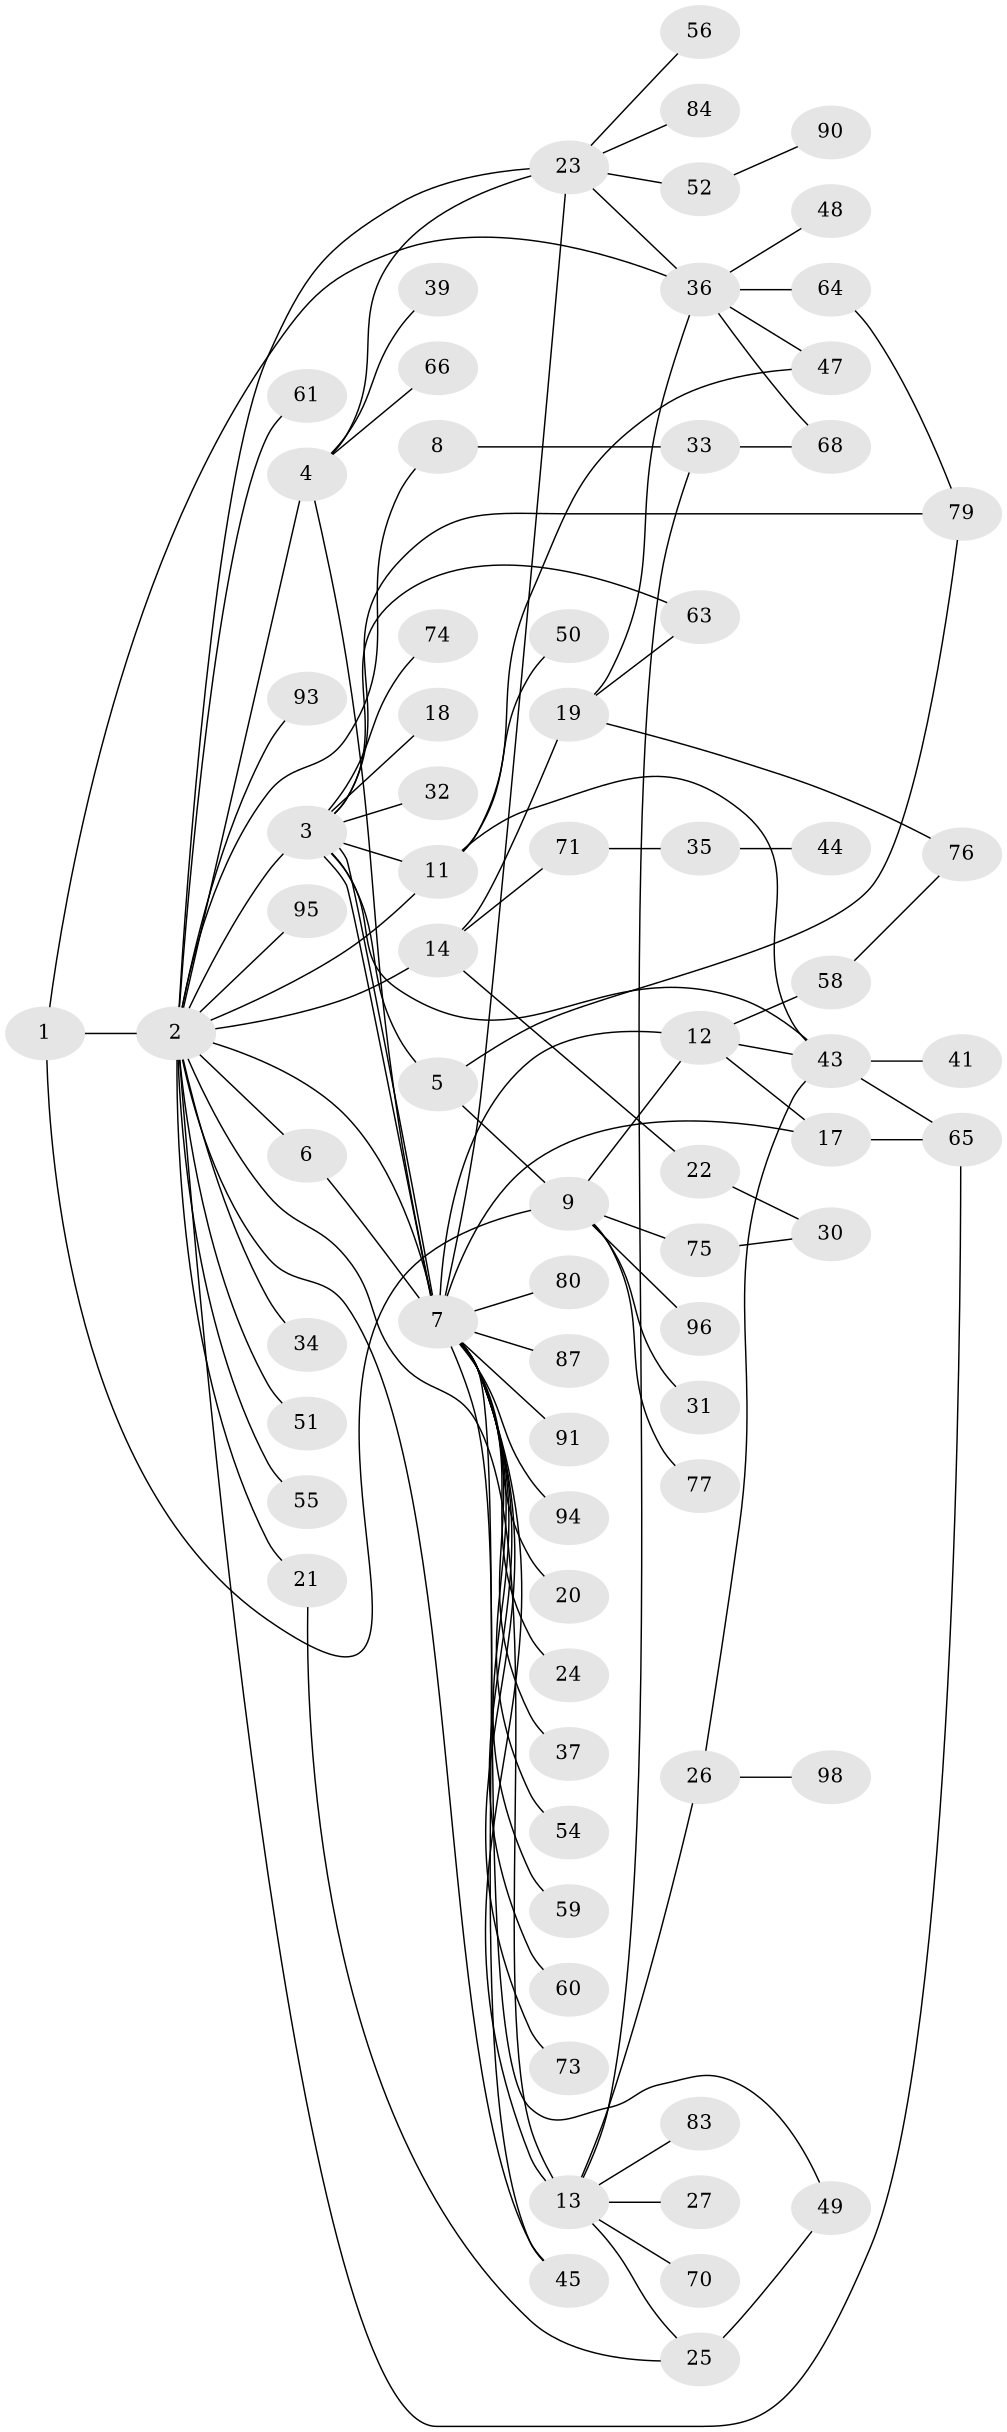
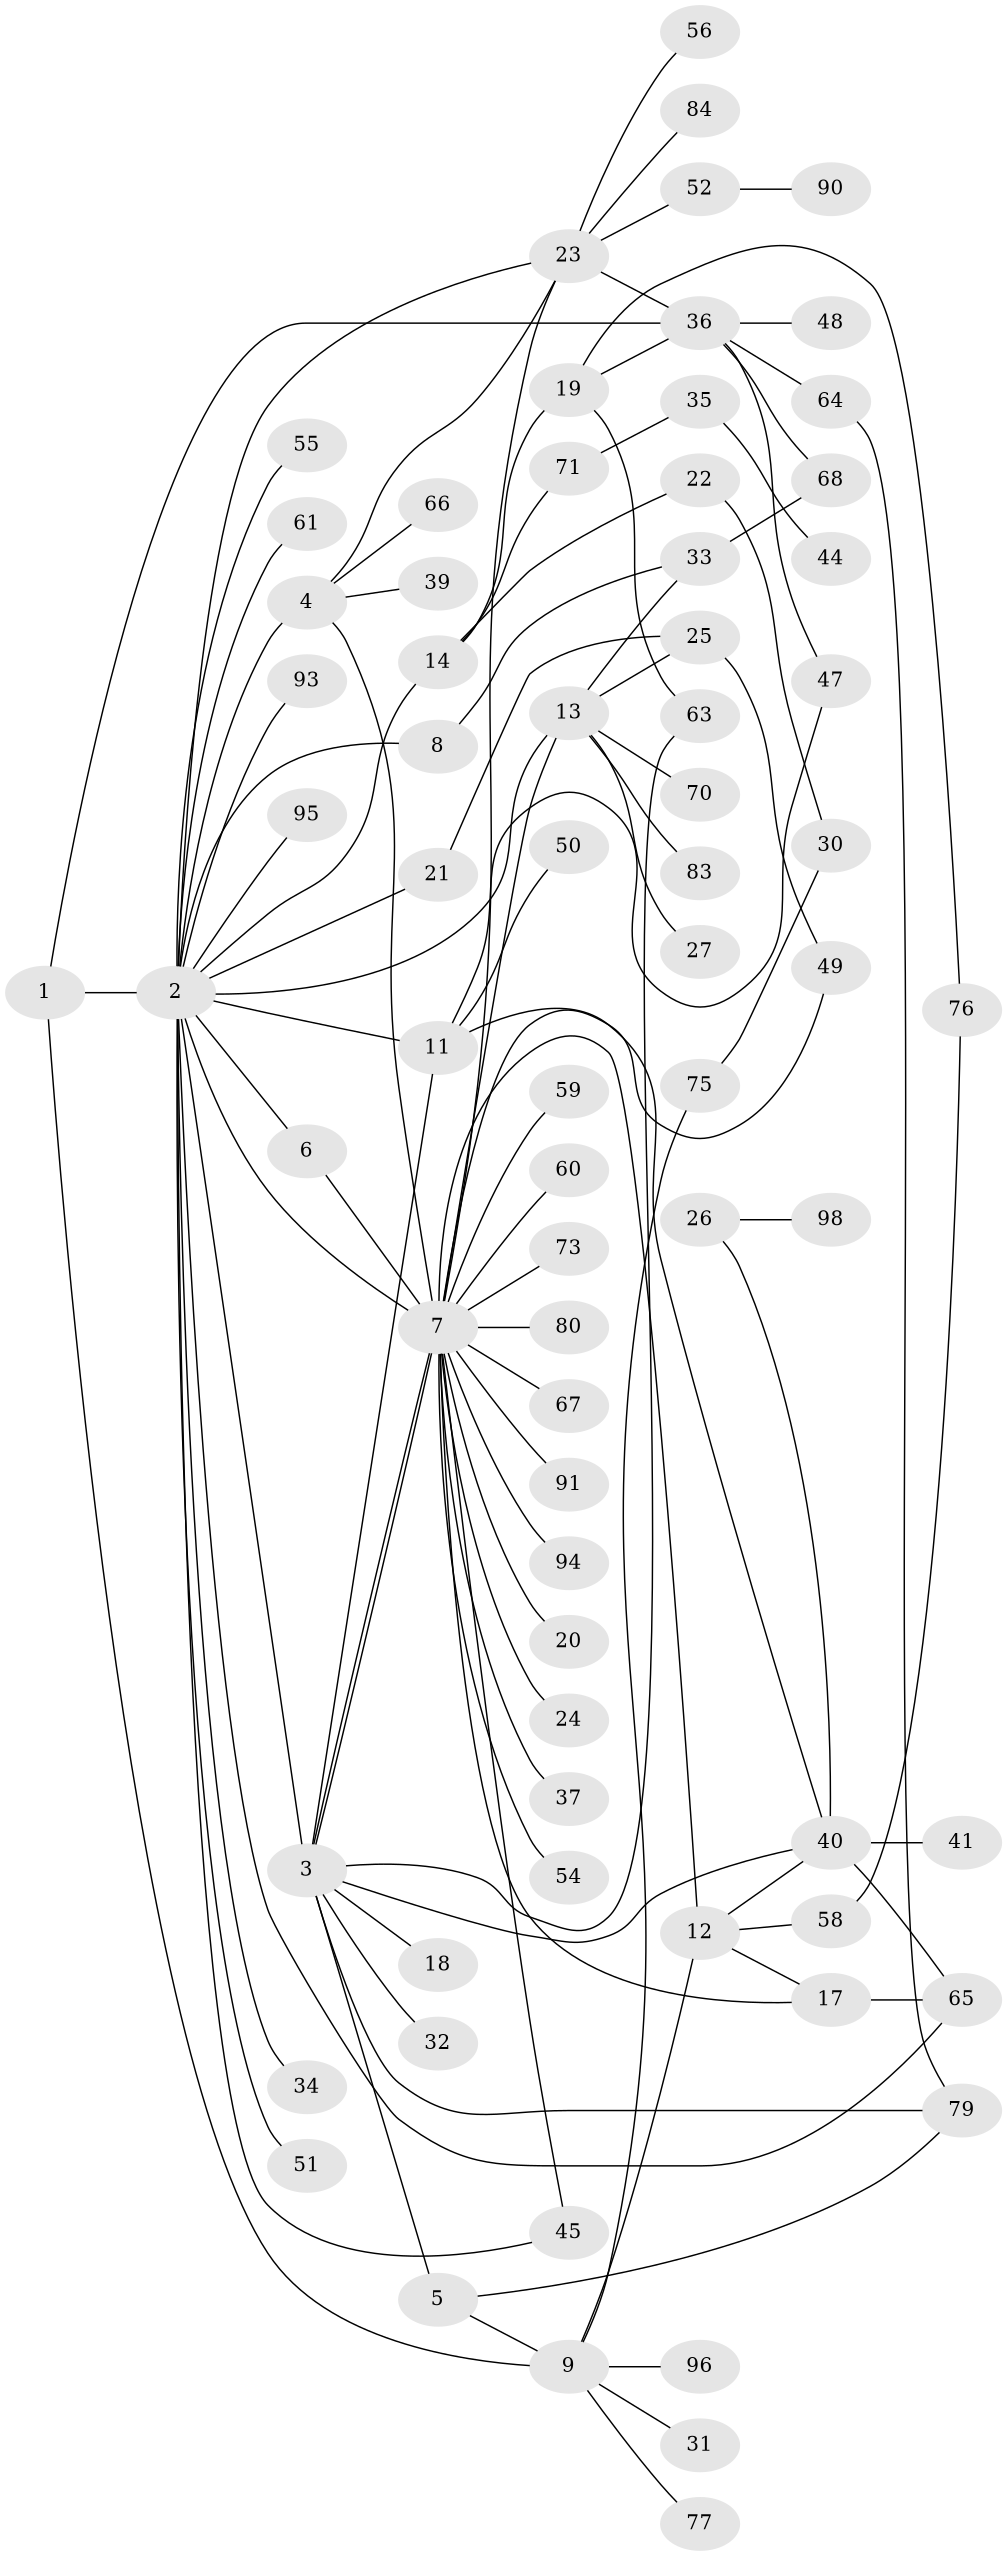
node "74": removed
node "43": label "43" -> "40"
node "87": label "87" -> "67"
edge "26" -- "13": removed
